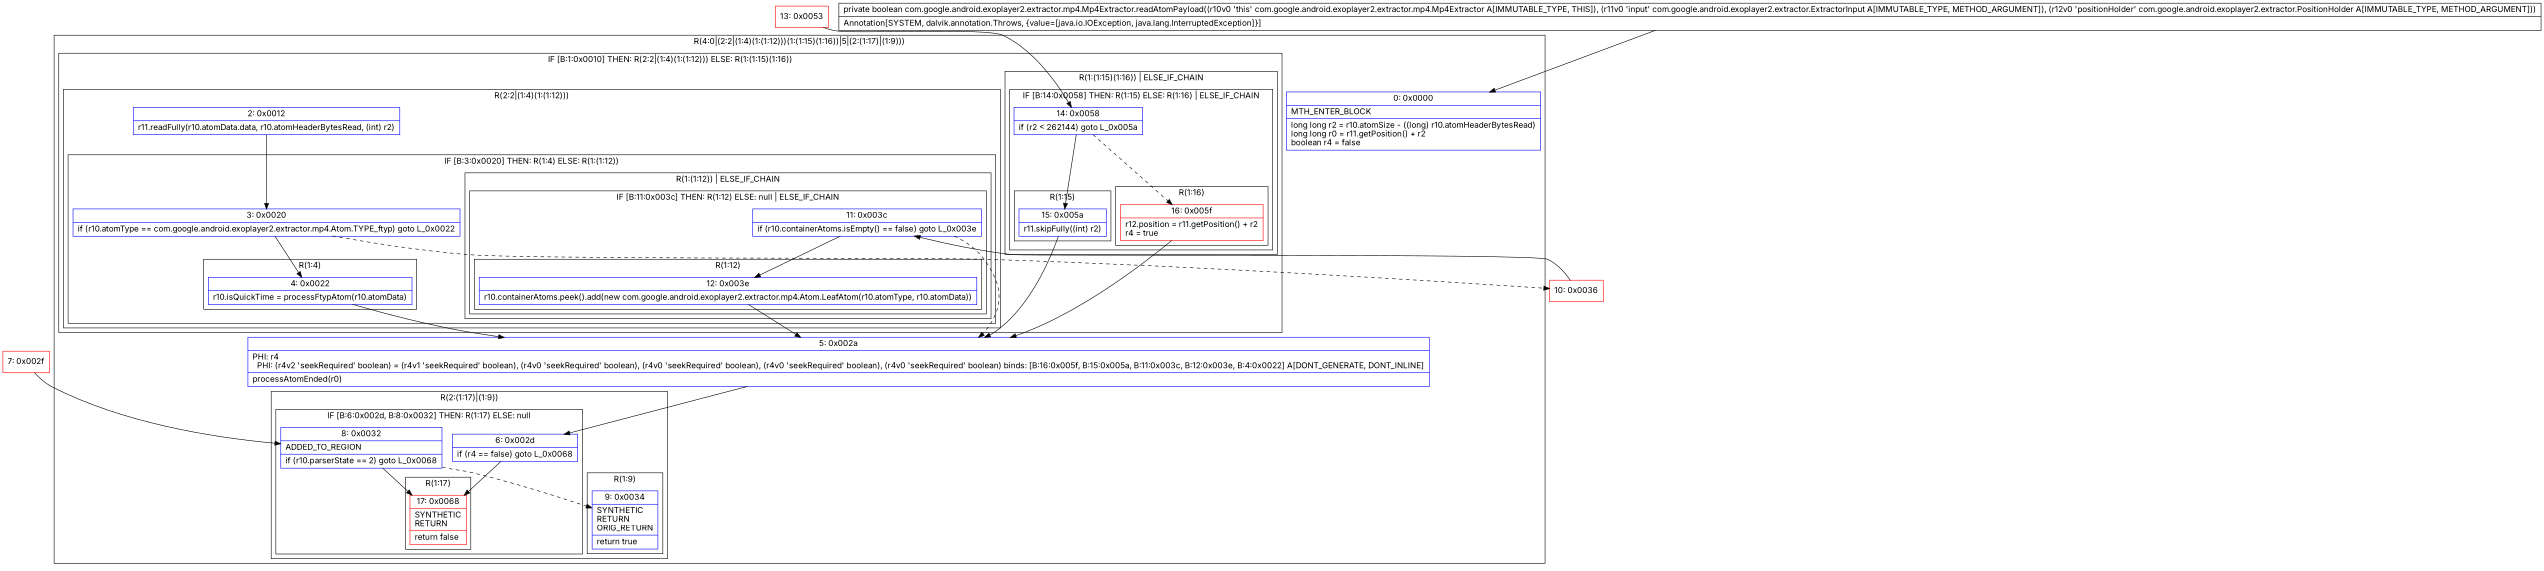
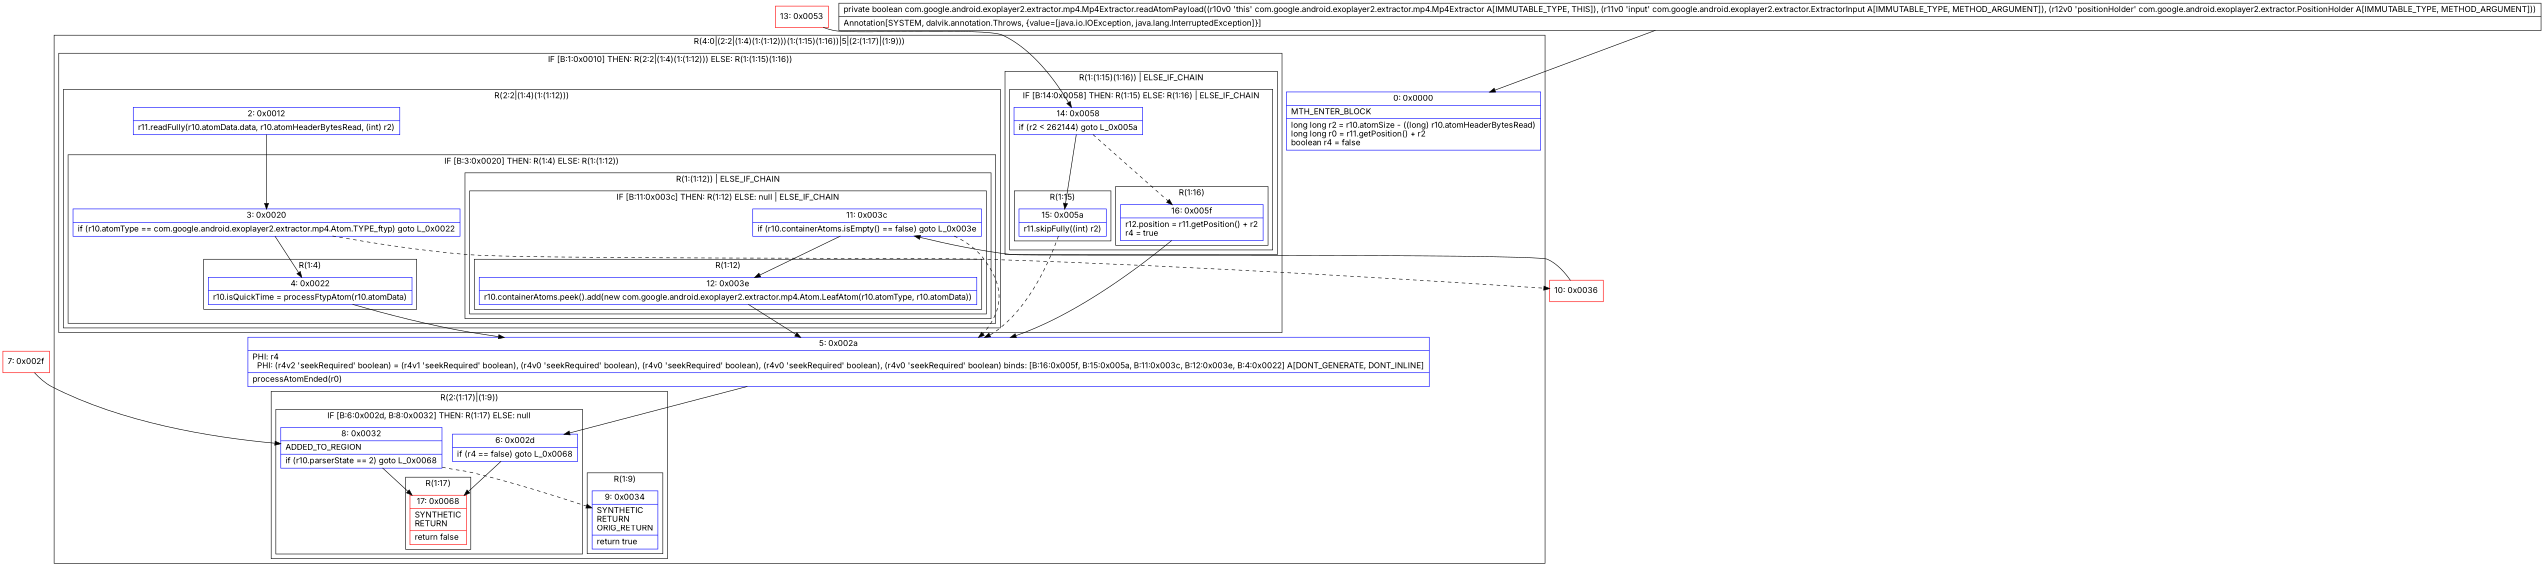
node "16: 0x005f": color red -> blue
edge "15: 0x005a" -> "5: 0x002a": style solid -> dashed
